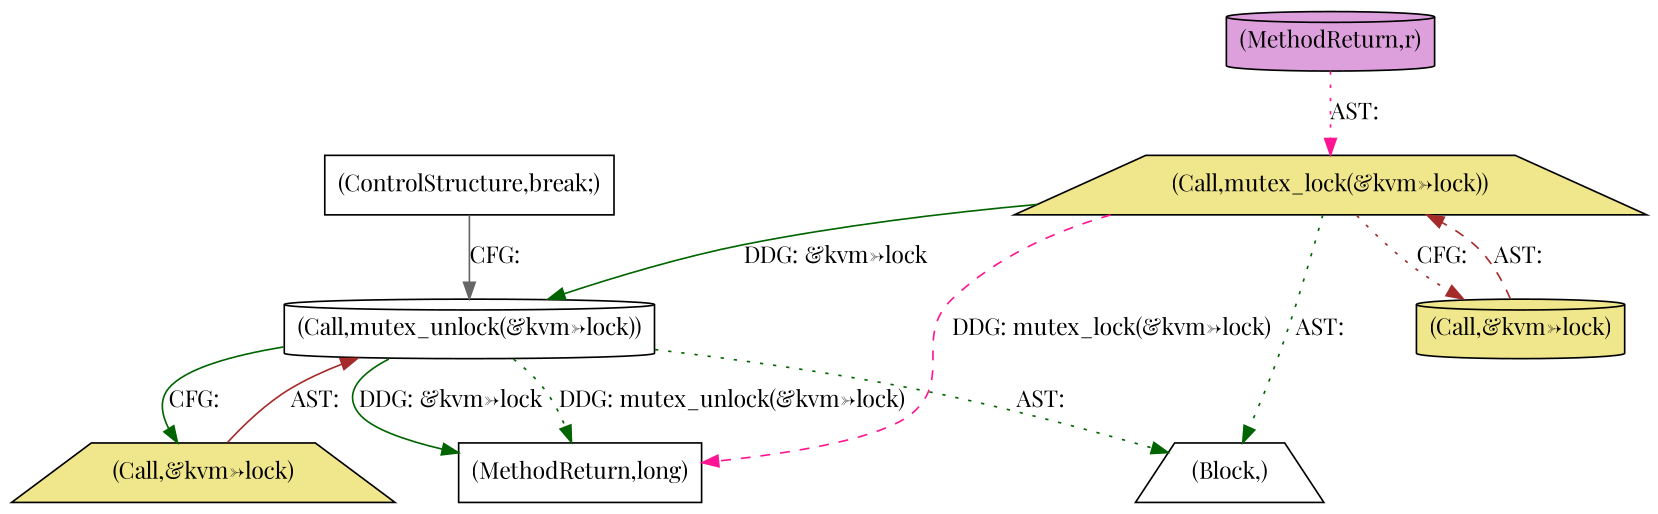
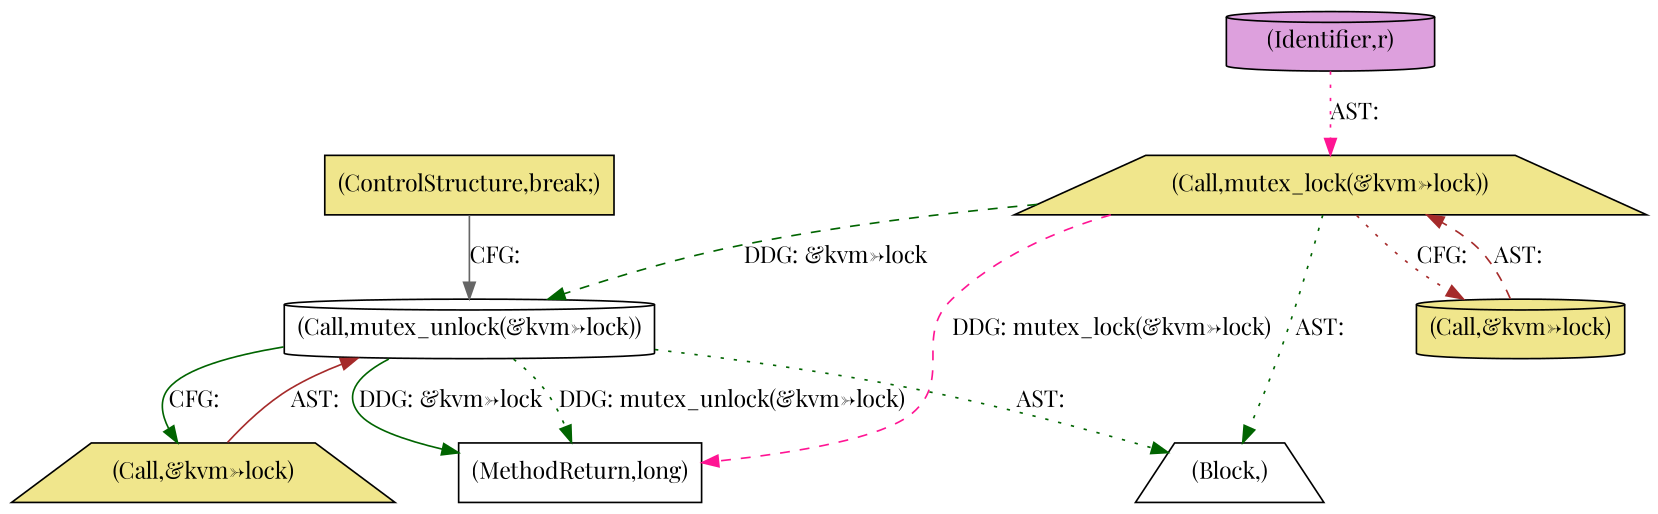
node "(MethodReturn,r)": label "(MethodReturn,r)" -> "(Identifier,r)"
node "(ControlStructure,break;)": fillcolor white -> khaki
edge "(Call,mutex_lock(&kvm->lock))" -> "(Call,mutex_unlock(&kvm->lock))": style solid -> dashed
